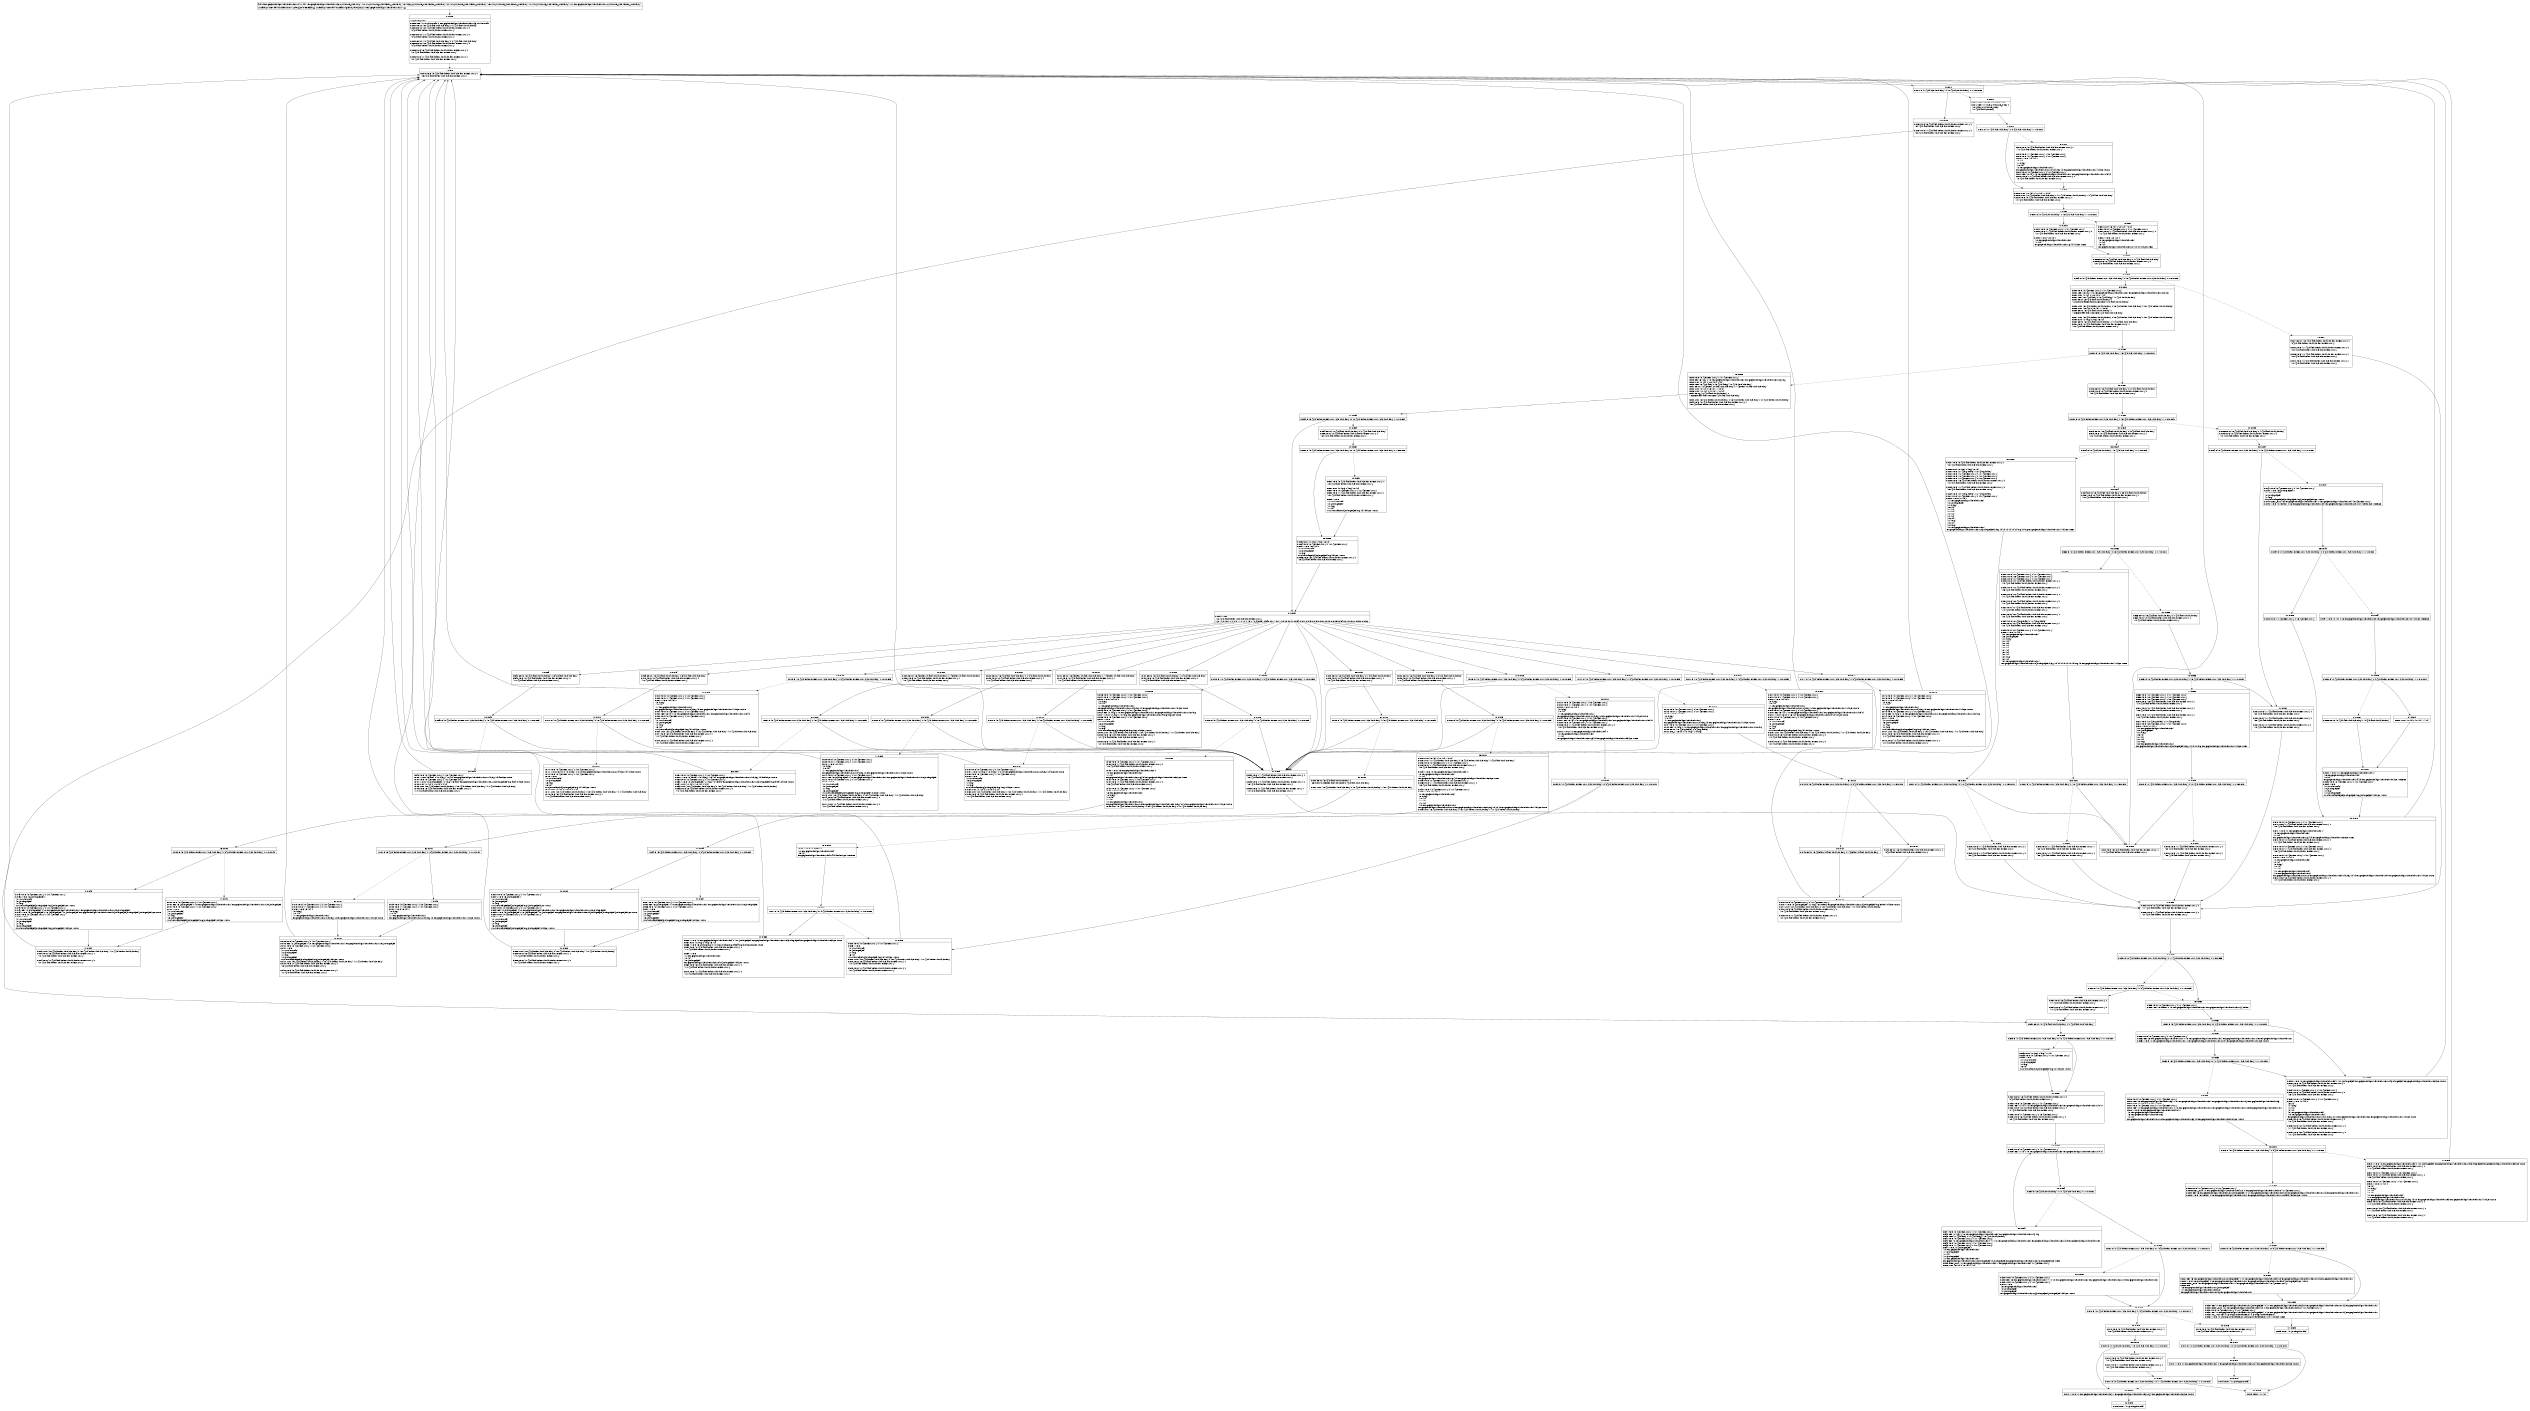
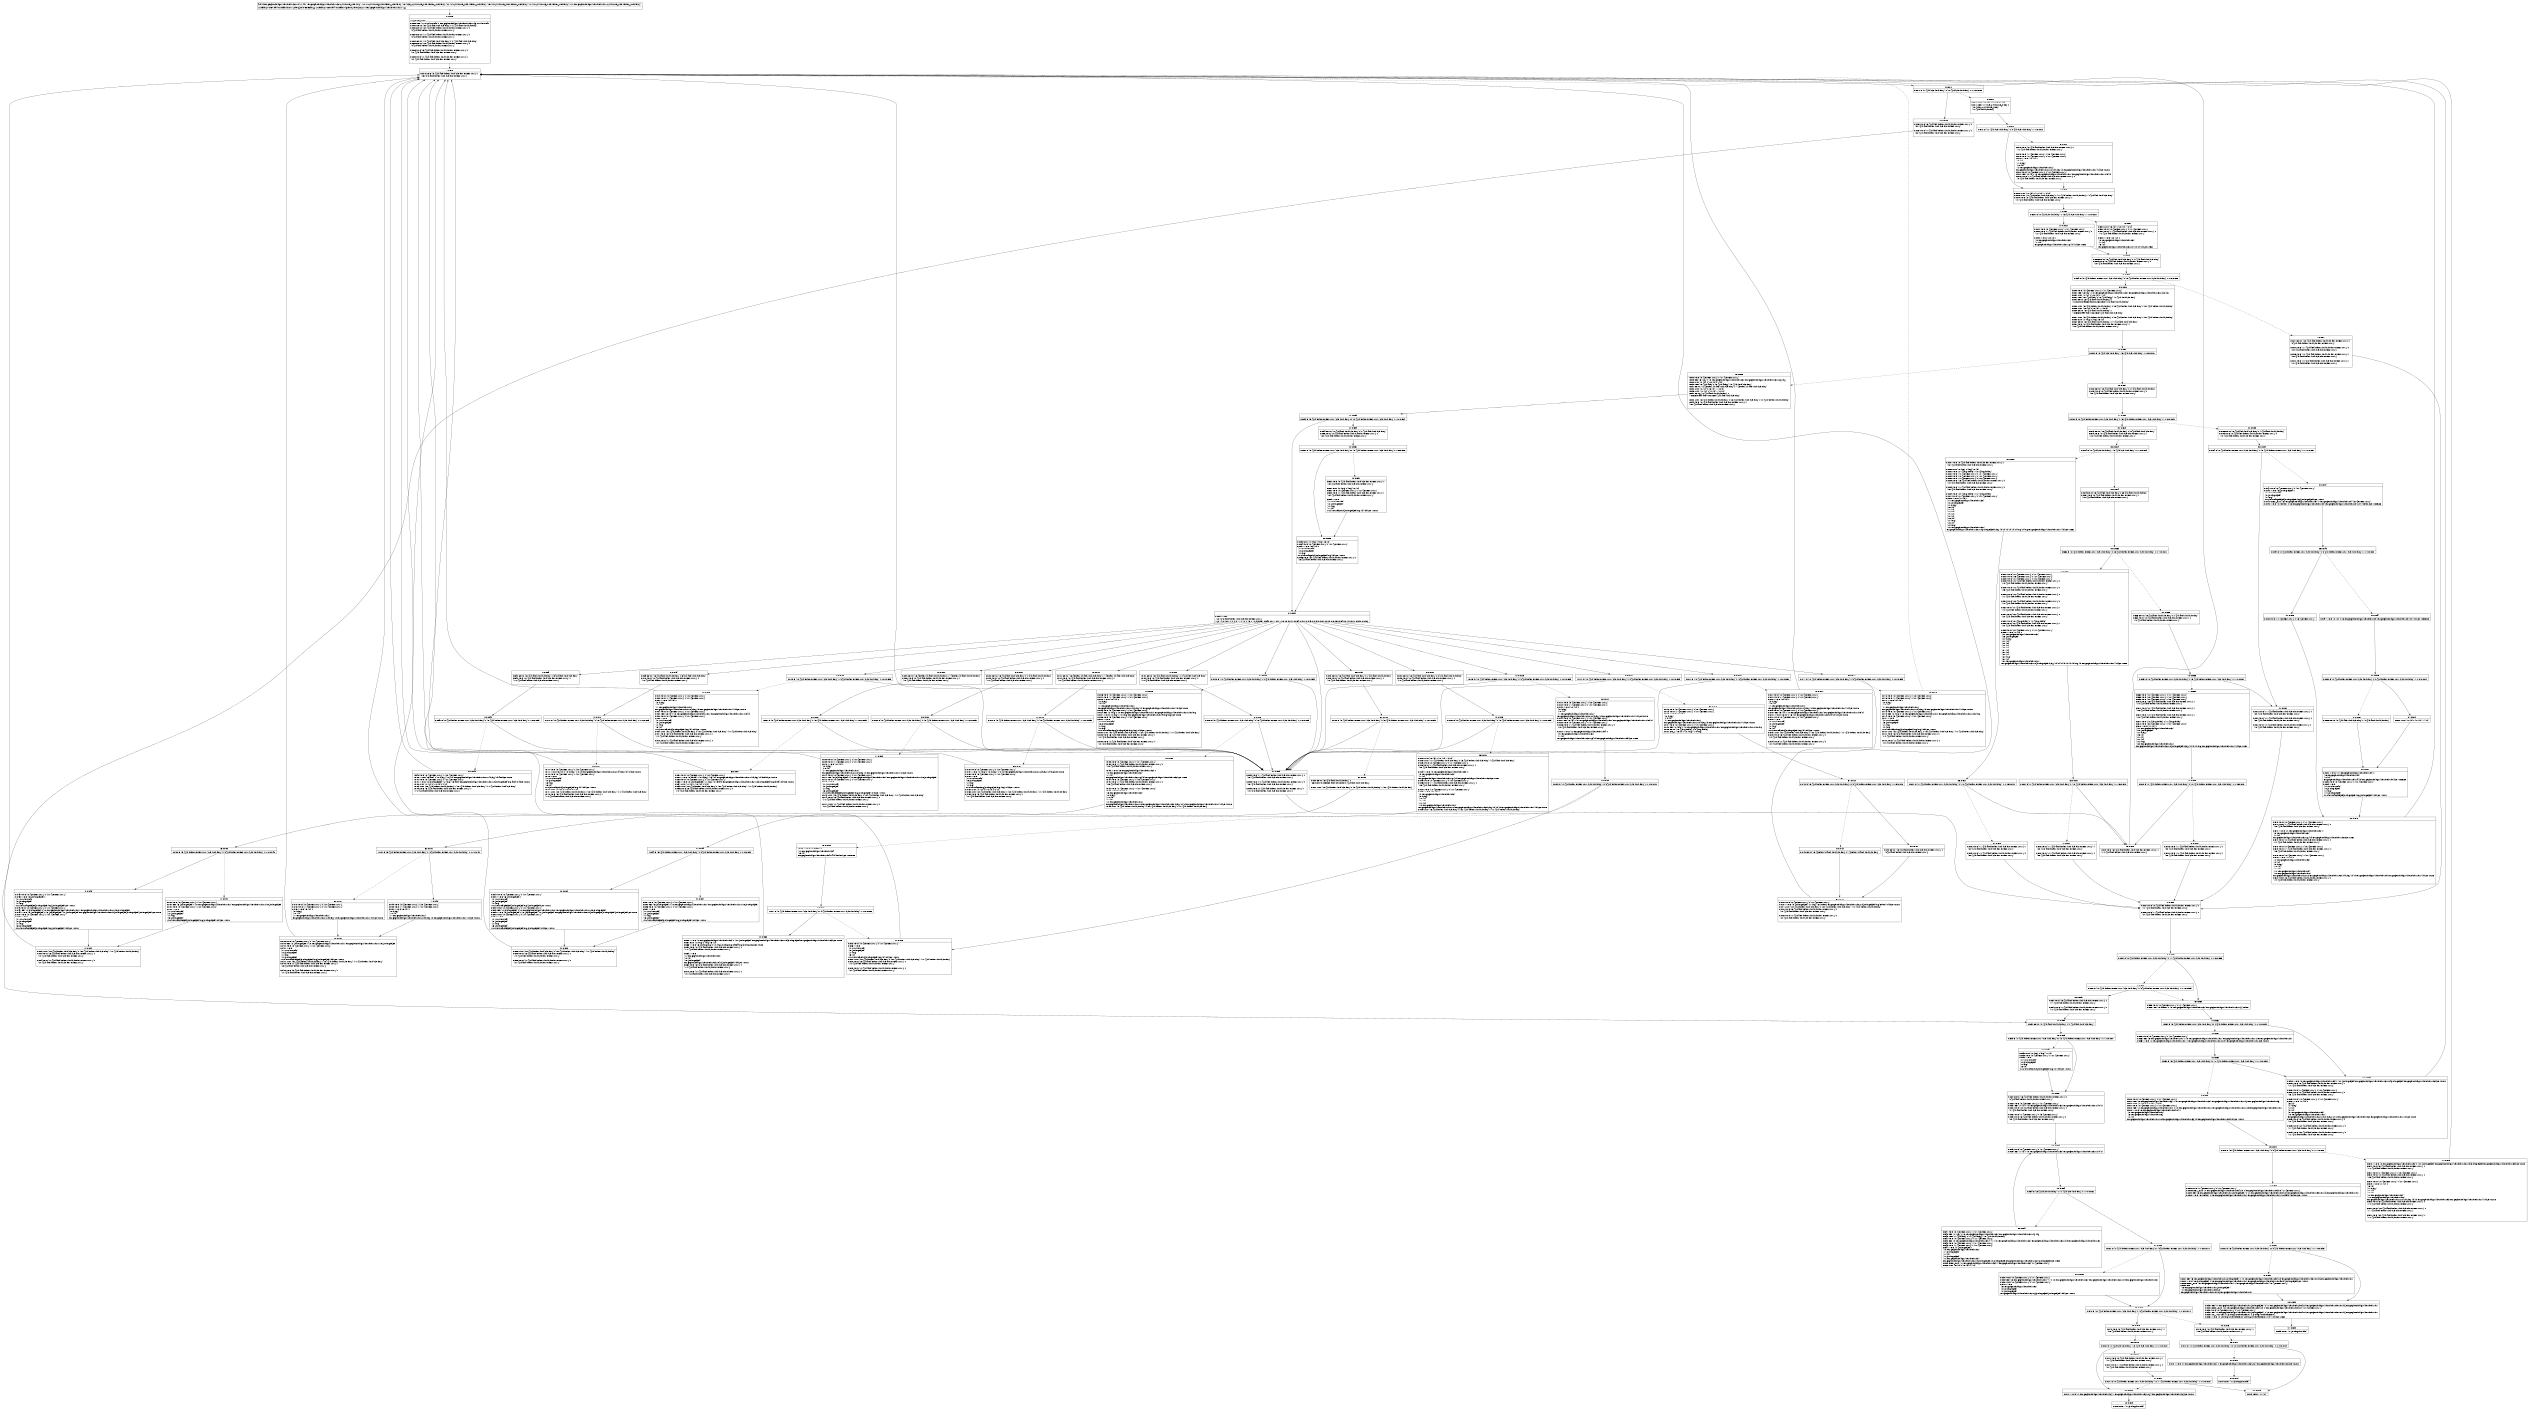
edge "40: 0x0113" -> "1: 0x0010": style solid -> dashed
